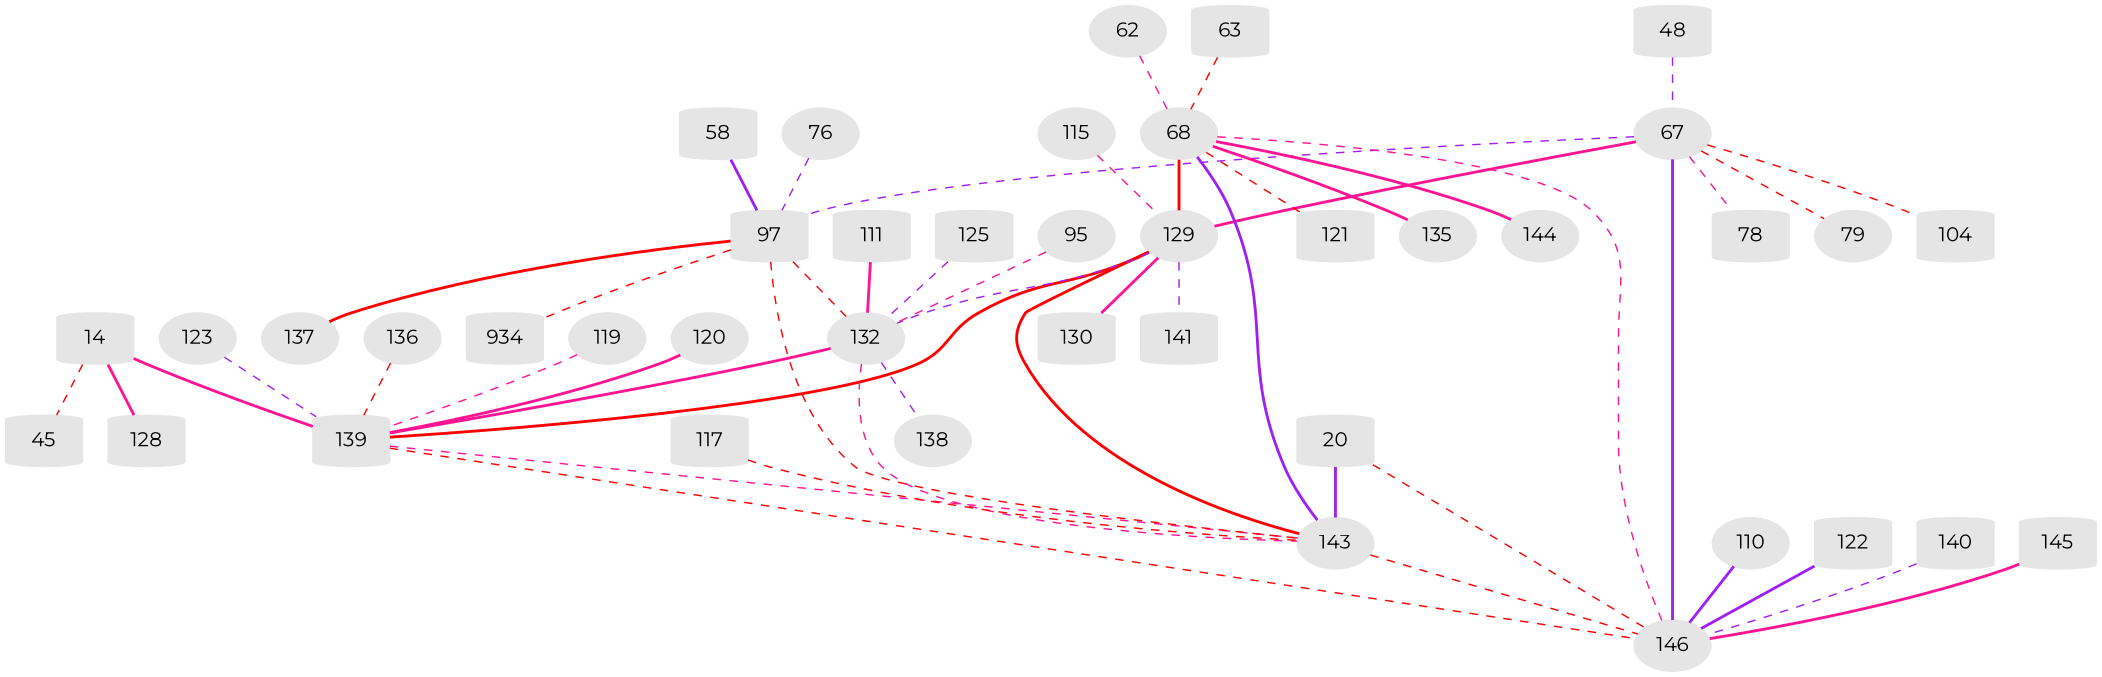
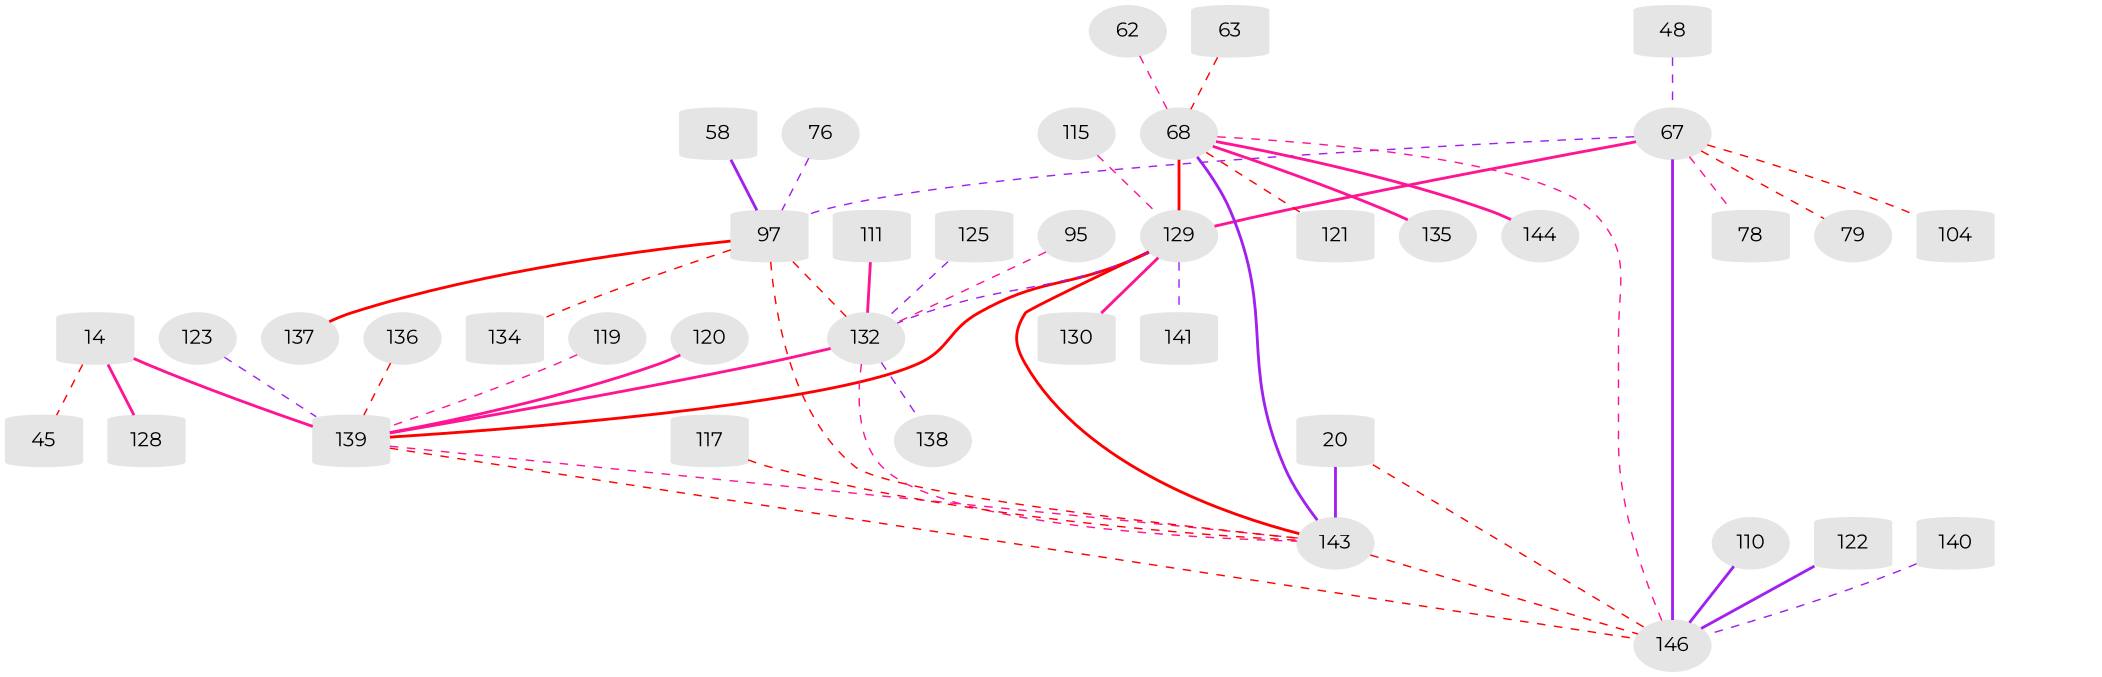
node "934": label "934" -> "134"
node "145": removed
